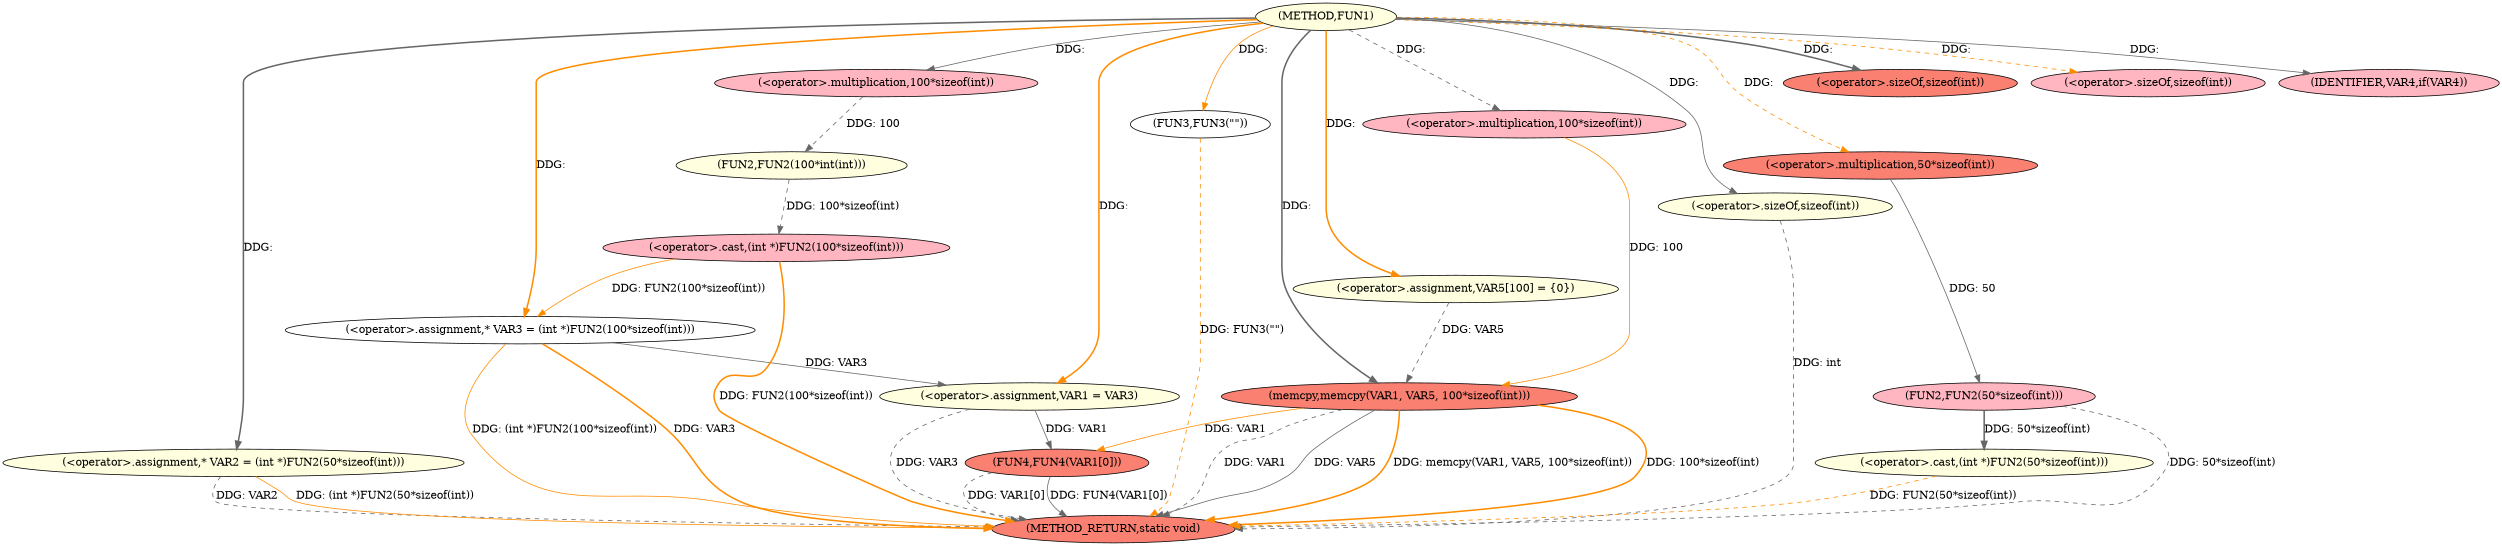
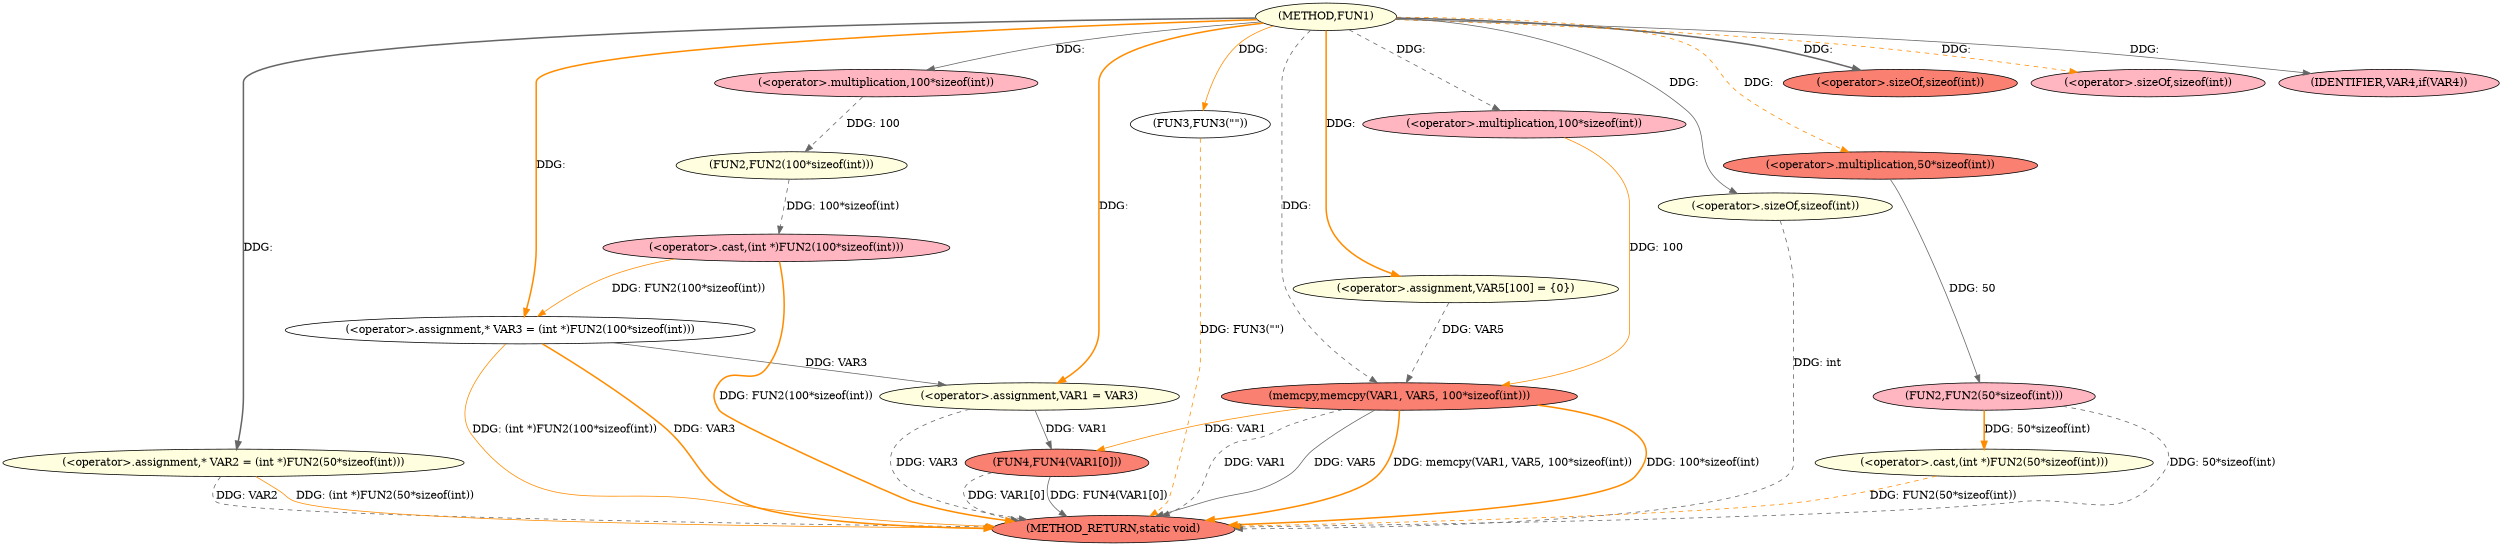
node "(FUN2,FUN2(100*int(int)))": label "(FUN2,FUN2(100*int(int)))" -> "(FUN2,FUN2(100*sizeof(int)))"
edge "(METHOD,FUN1)" -> "(memcpy,memcpy(VAR1, VAR5, 100*sizeof(int)))": style bold -> dashed
edge "(FUN2,FUN2(50*sizeof(int)))" -> "(<operator>.cast,(int *)FUN2(50*sizeof(int)))": color gray40 -> darkorange
